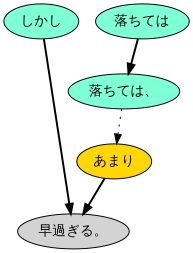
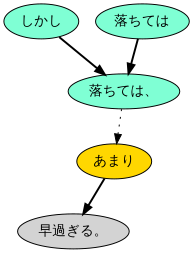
edge "しかし" -> "早過ぎる。": now "しかし" -> "落ちては、"
